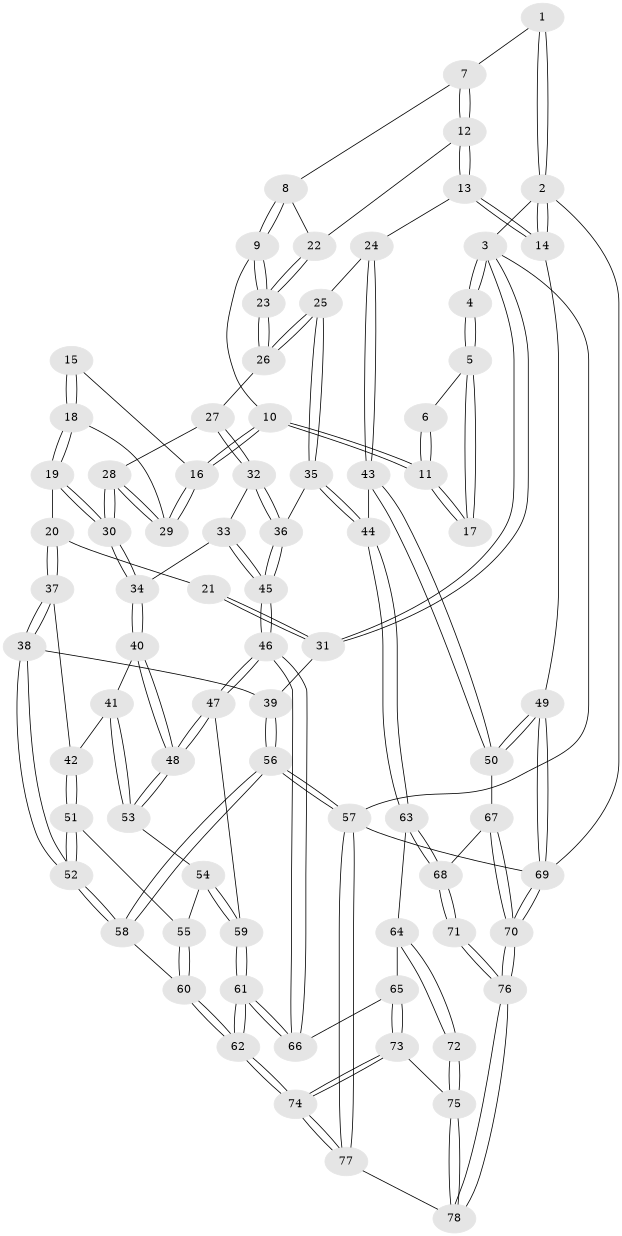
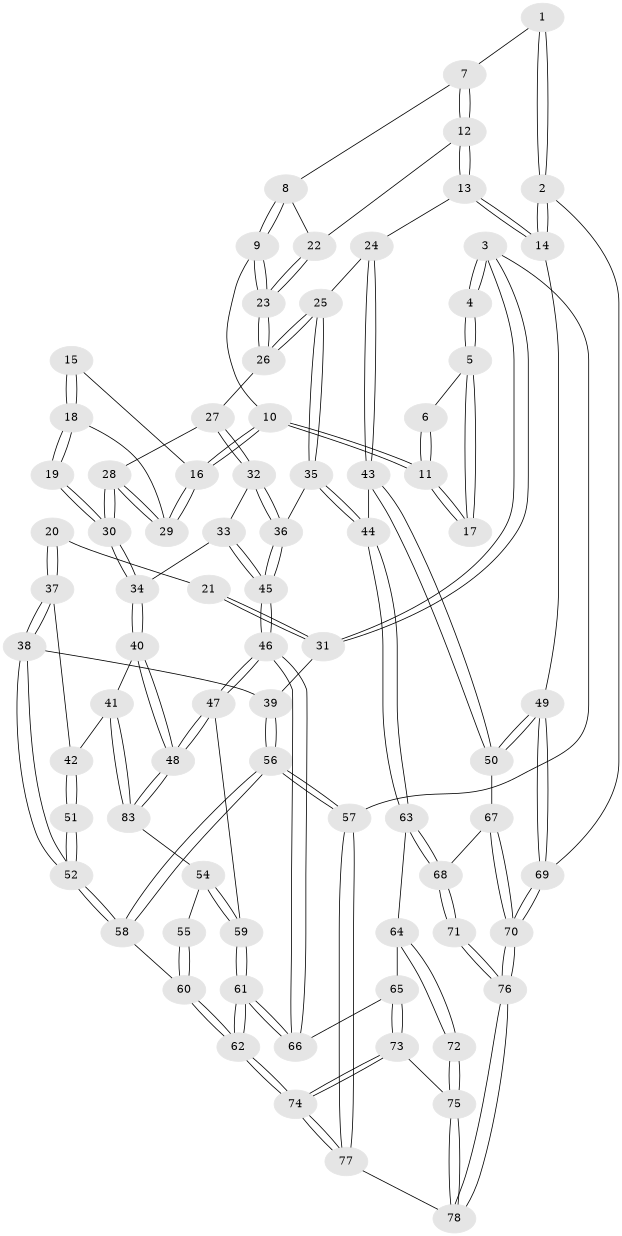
edge "2" -- "3": removed
edge "19" -- "20": removed
node "53": label "53" -> "83"
edge "57" -- "69": removed
edge "51" -- "55": removed
